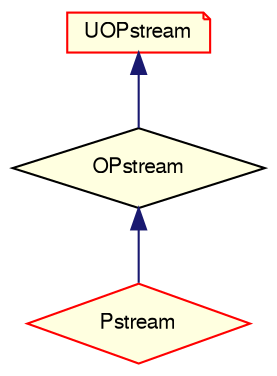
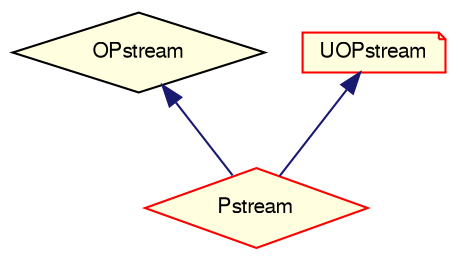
edge "OPstream" -> "UOPstream": now "Pstream" -> "UOPstream"
